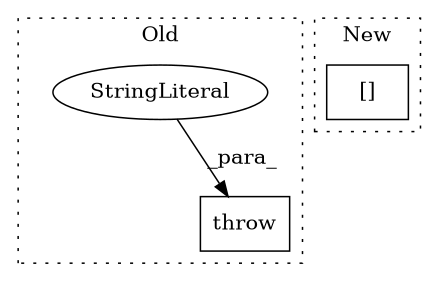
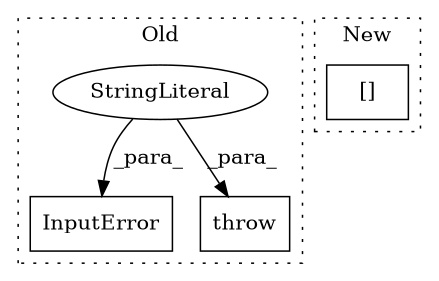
node "InputError": added
